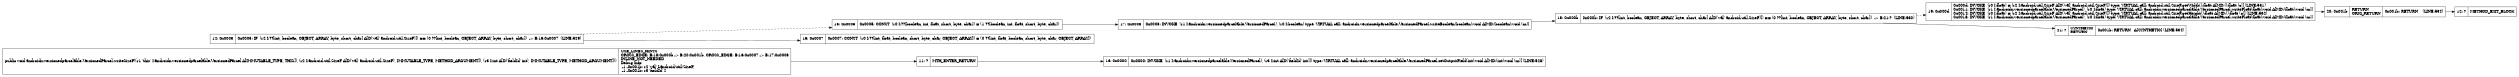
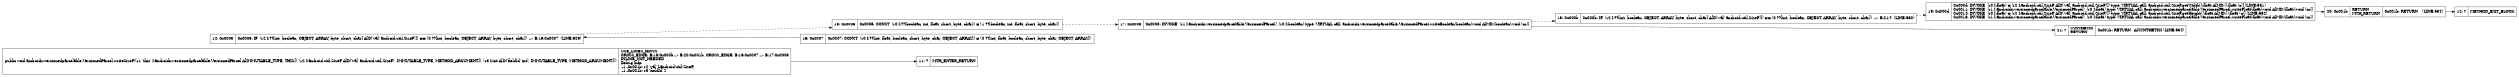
node "20: 0x001b": text "ORIG_RETURN" -> "MTH_RETURN"
edge "17: 0x0008" -> "18: 0x000b": style solid -> dashed
edge "15: 0x0005" -> "17: 0x0008": style solid -> dashed
edge "18: 0x000b" -> "21: ?": now "17: 0x0008" -> "21: ?"
edge "14: 0x0003" -> "16: 0x0007": reversed
node "13: 0x0000": removed
